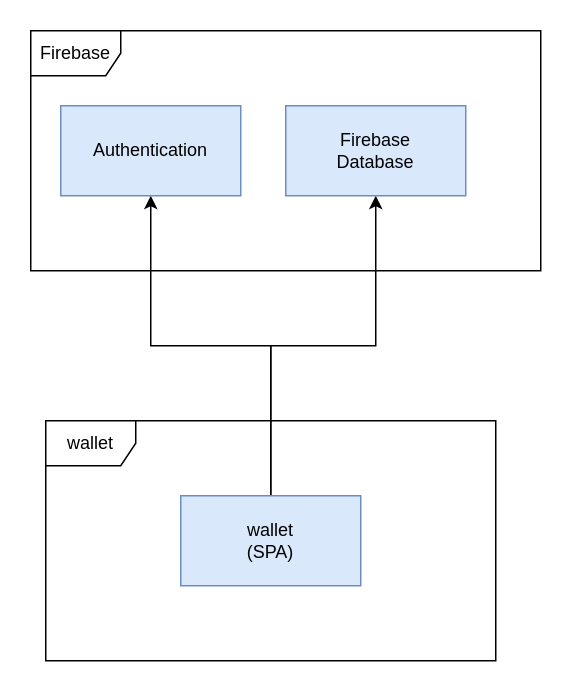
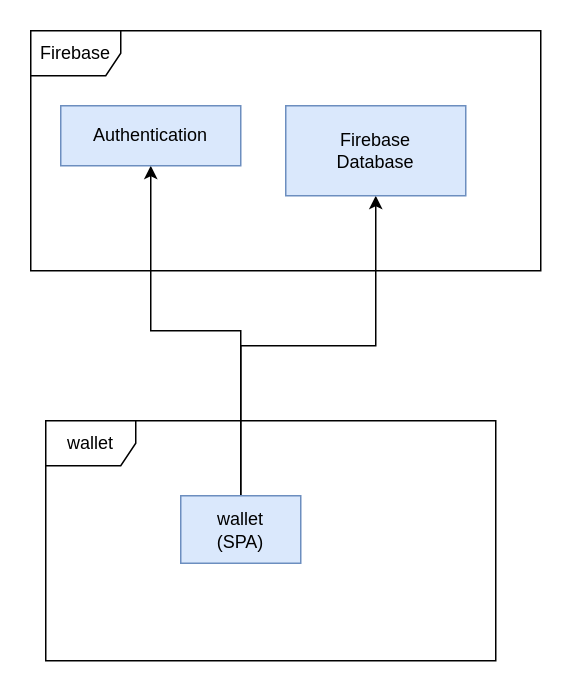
node "Authentication": size 180x90 -> 180x60
node "wallet (SPA)": size 180x90 -> 120x68
